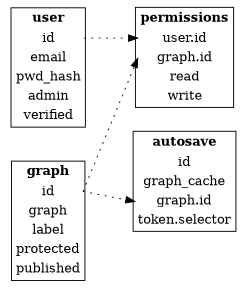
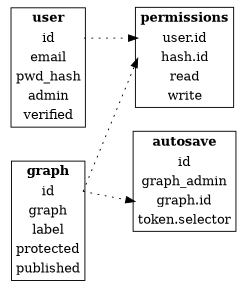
node "permissions": text "graph.id" -> "hash.id"
node "autosave": text "graph_cache" -> "graph_admin"
